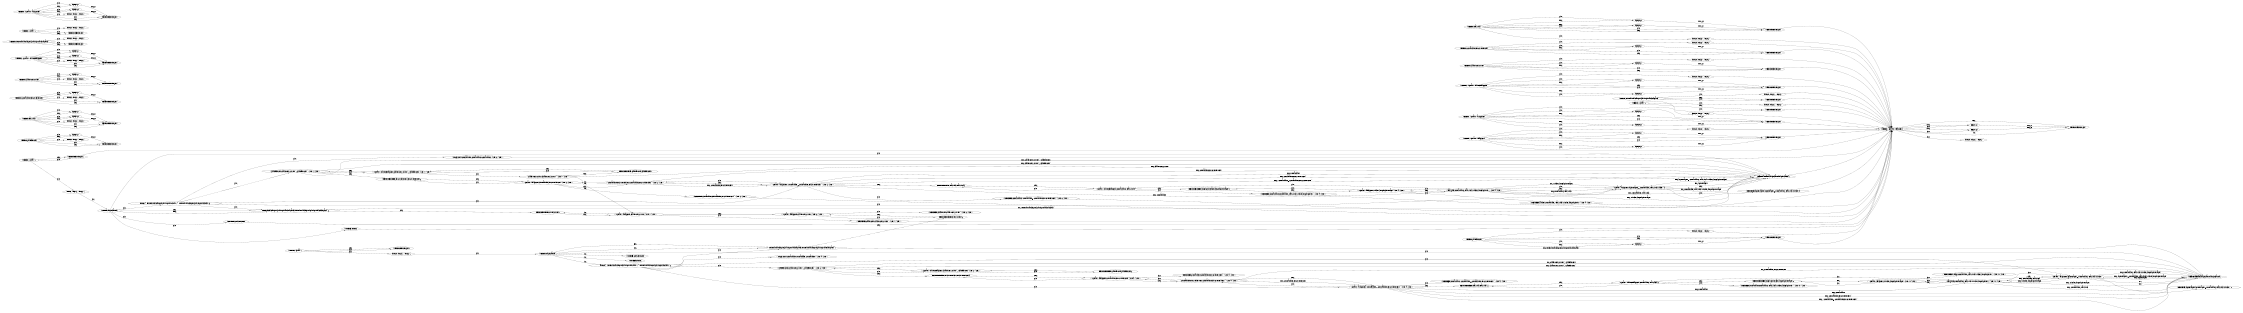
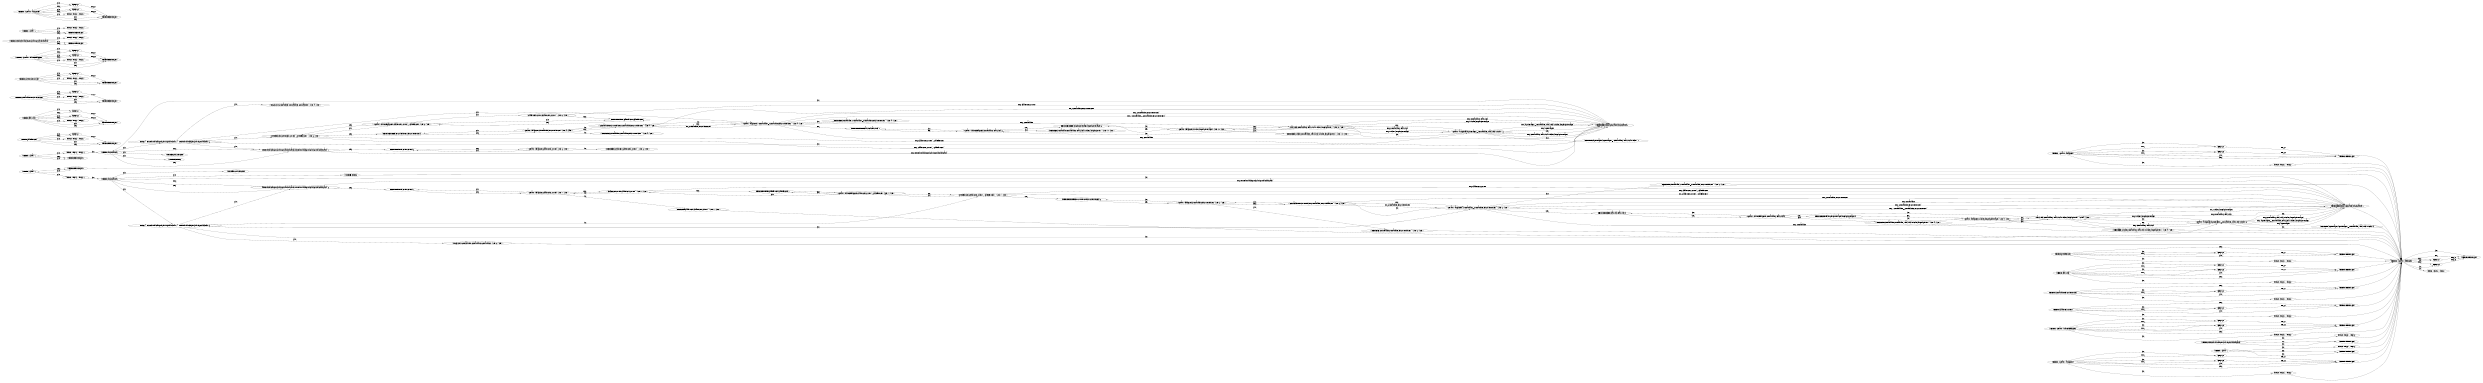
node "<(ChildProcess.current,ChildProcess::current())<SUB>8</SUB>>": added
edge "<(<operator>.fieldAccess,ChildProcess::current)<SUB>7</SUB>>" -> "<(<operator>.fieldAccess,ChildProcess::current)<SUB>8</SUB>>": now "<(<operator>.fieldAccess,ChildProcess::current)<SUB>7</SUB>>" -> "<(ChildProcess.current,ChildProcess::current())<SUB>7</SUB>>"
